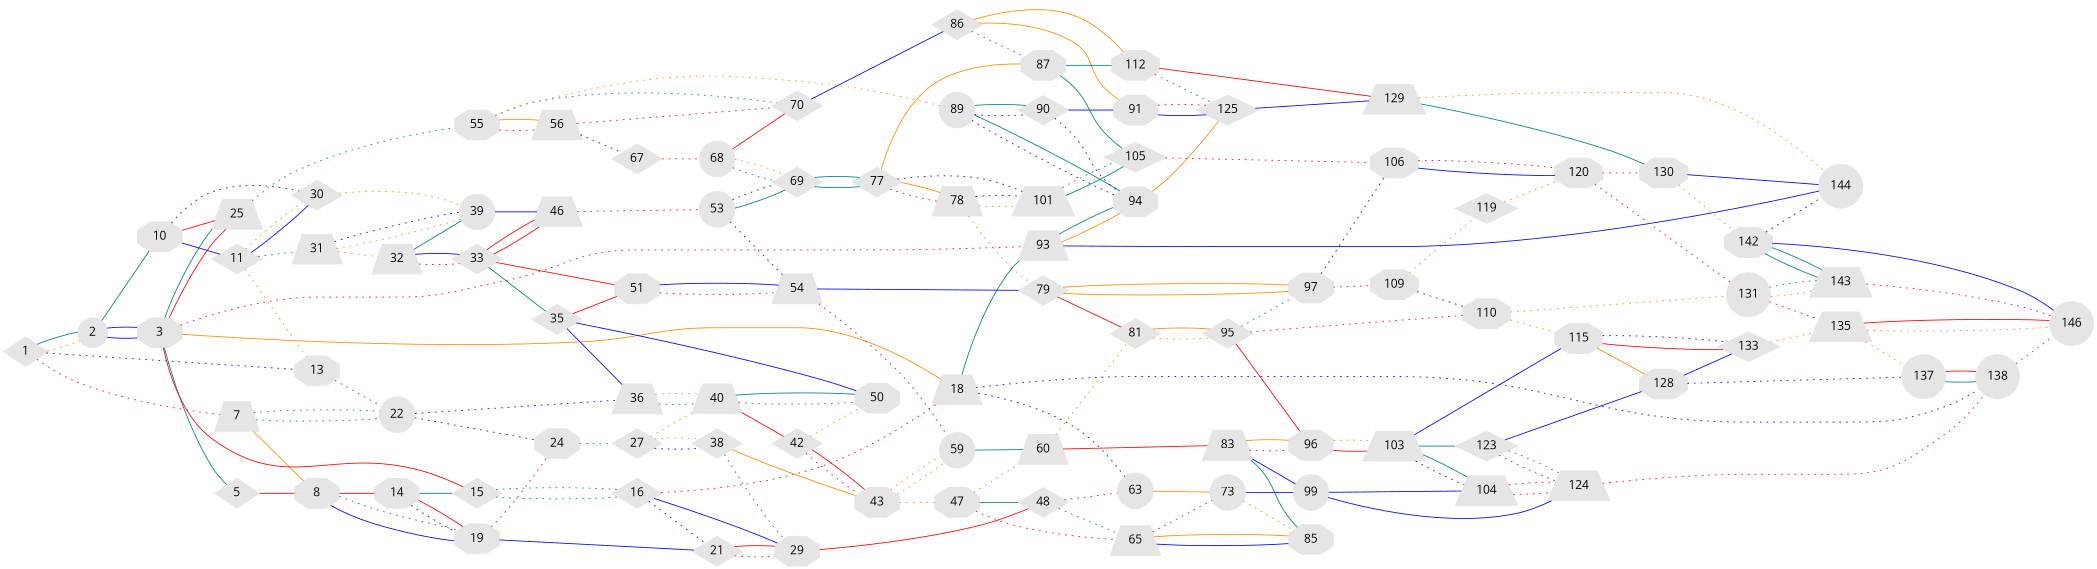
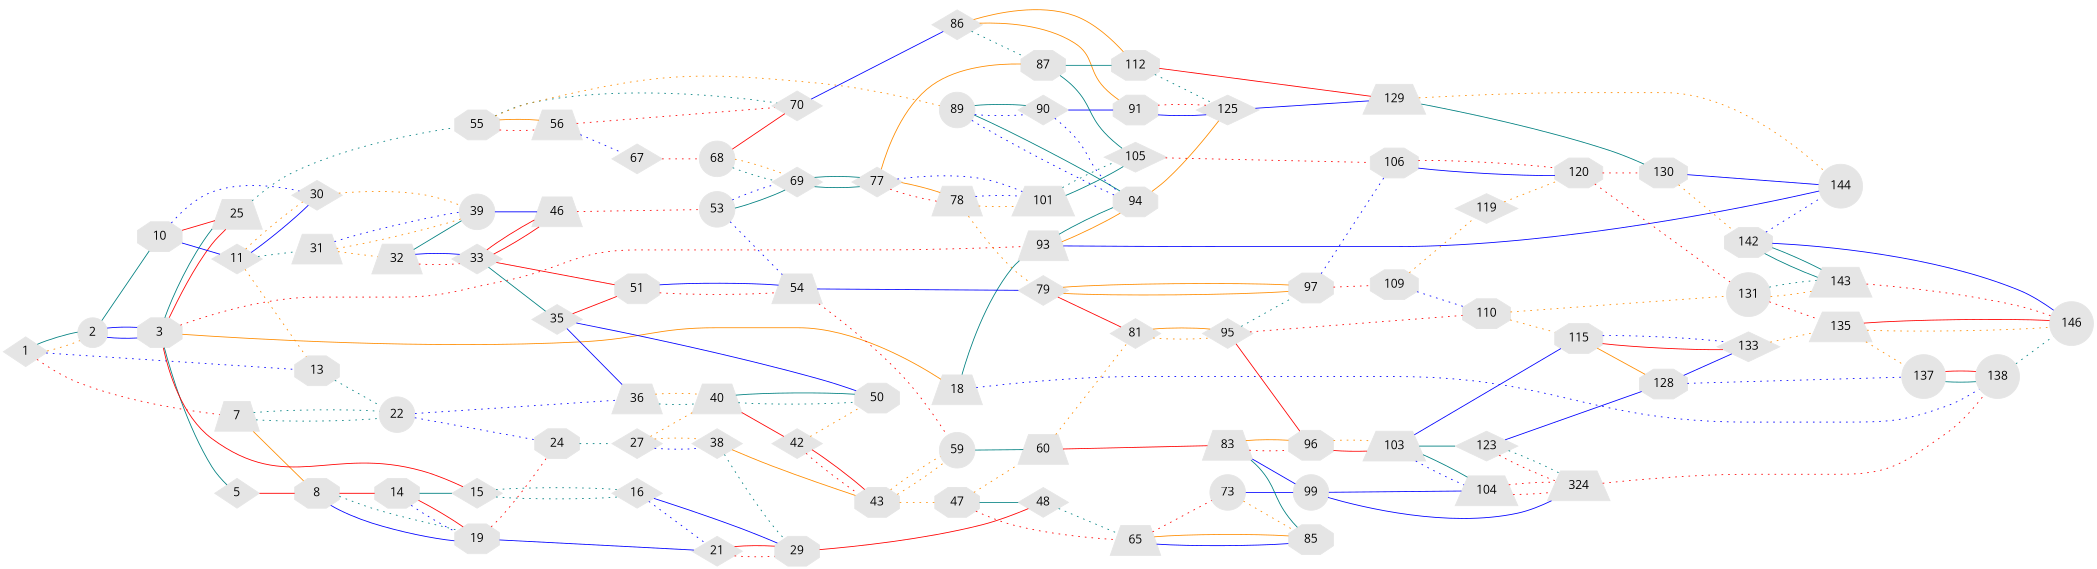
edge "18" -- "16": removed
node "124": label "124" -> "324"
node "63": removed
